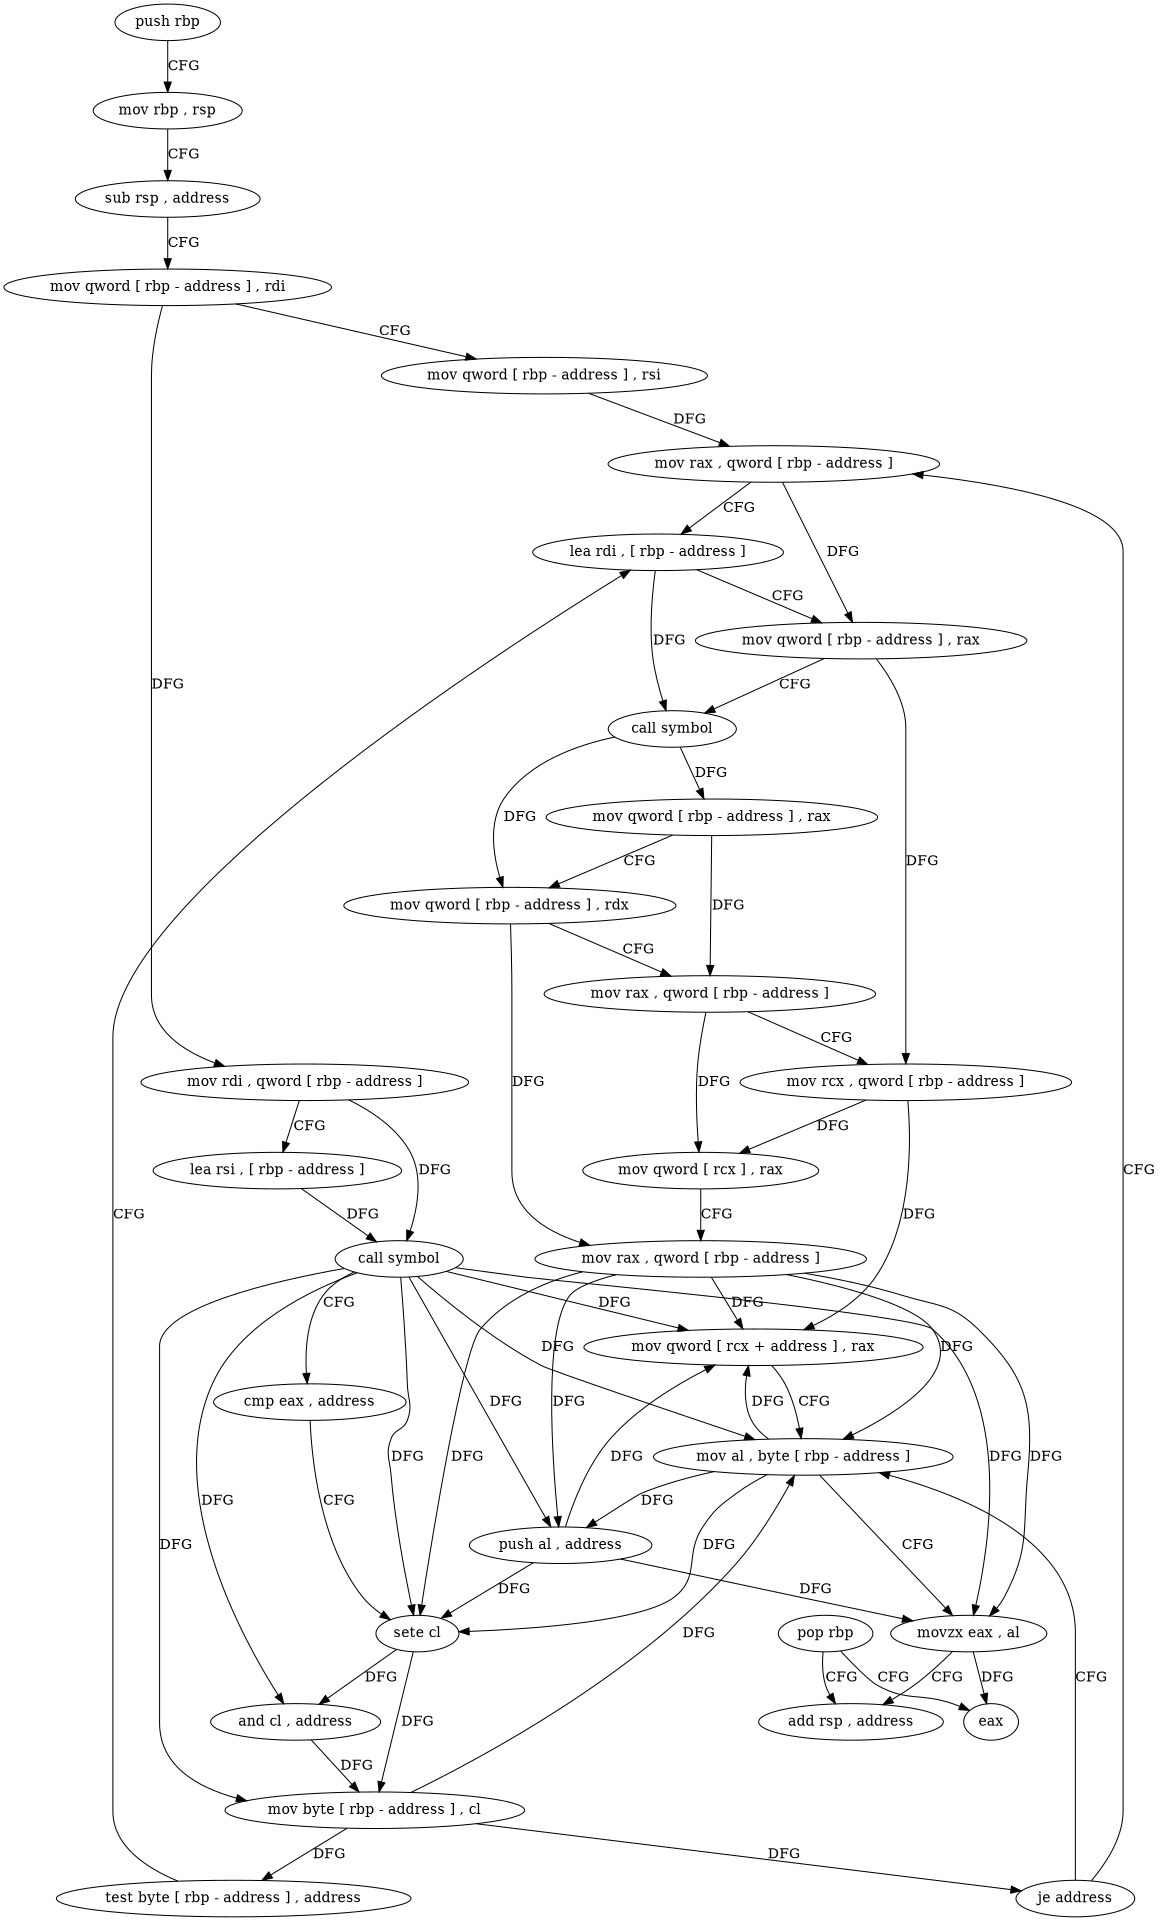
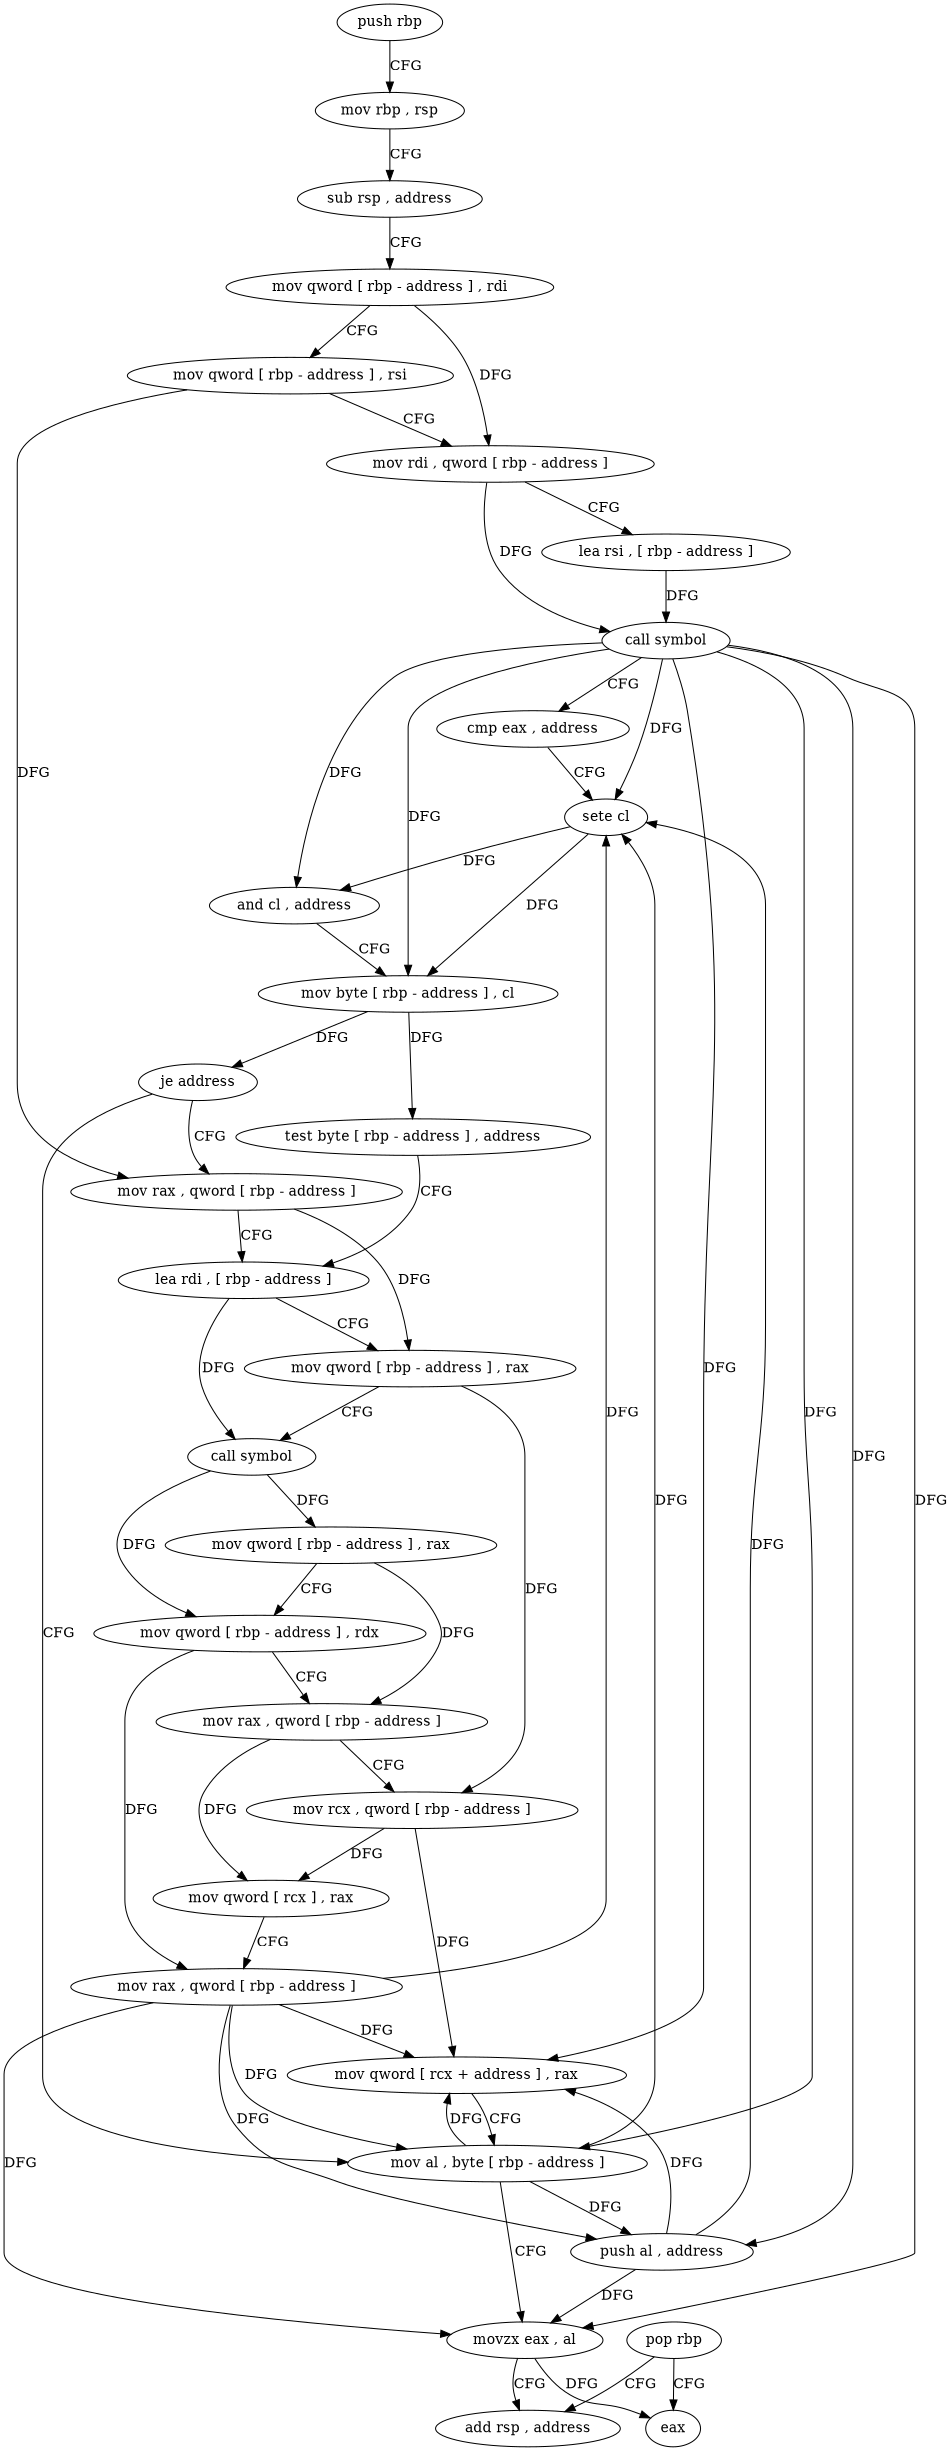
edge "mov qword [ rbp - address ] , rsi" -> "mov rdi , qword [ rbp - address ]": added, label "CFG"
edge "mov byte [ rbp - address ] , cl" -> "mov al , byte [ rbp - address ]": removed, label "DFG"
edge "and cl , address" -> "mov byte [ rbp - address ] , cl": label "DFG" -> "CFG"
